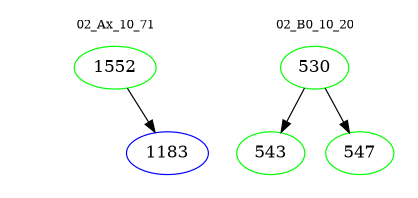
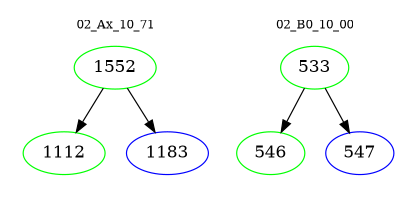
cluster "02_B0_10_20": label "02_B0_10_20" -> "02_B0_10_00"
node "530": label "530" -> "533"
node "1112": added
node "543": label "543" -> "546"
node "547": color green -> blue
